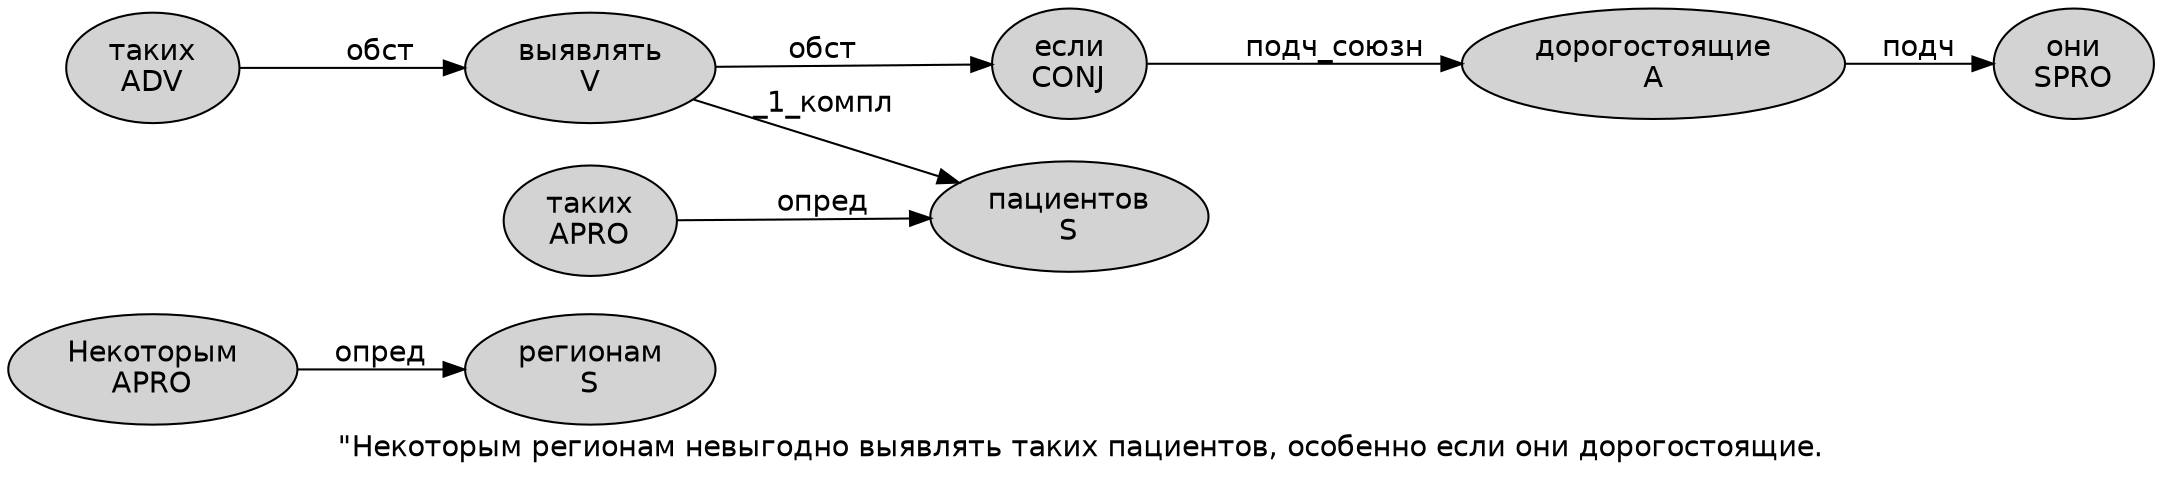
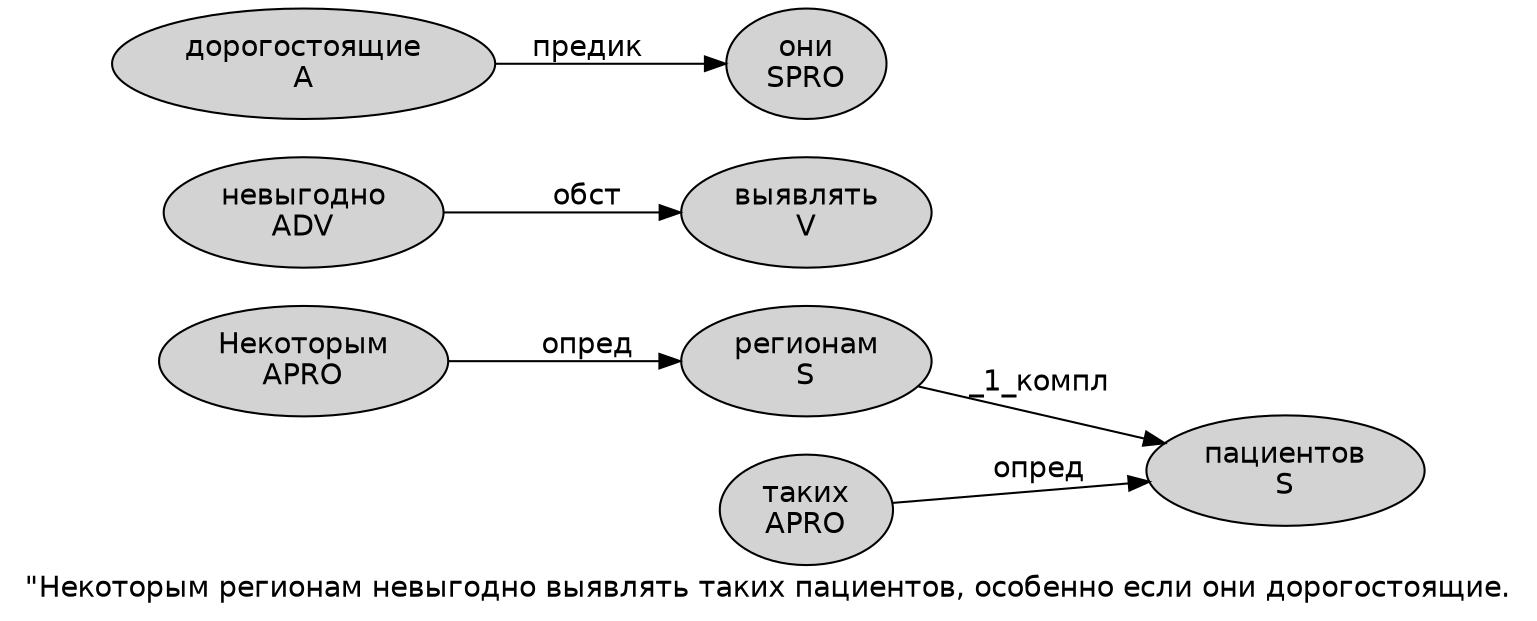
edge "дорогостоящие A" -> "они SPRO": label "подч" -> "предик"
node "если CONJ": removed
node "таких ADV": label "таких ADV" -> "невыгодно ADV"
edge "выявлять V" -> "пациентов S": now "регионам S" -> "пациентов S"
